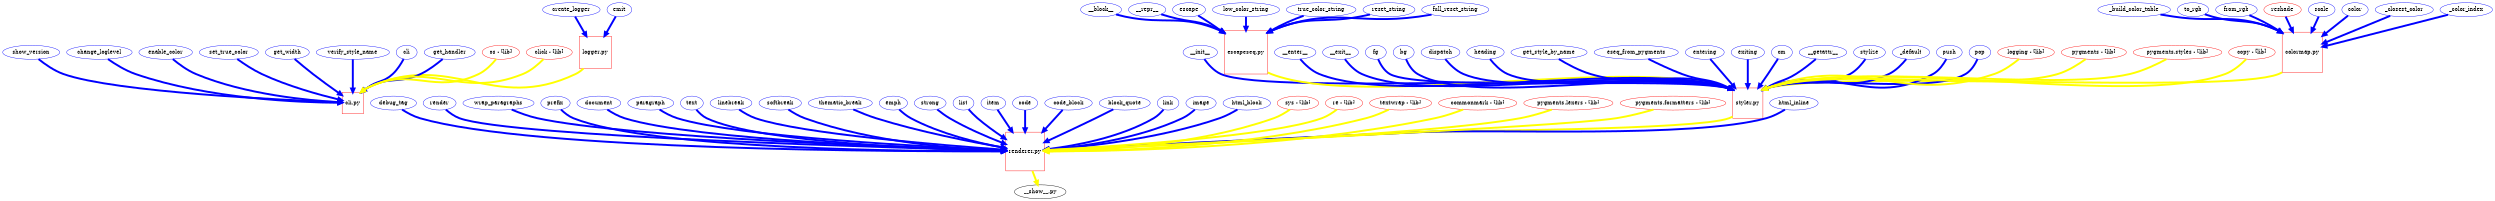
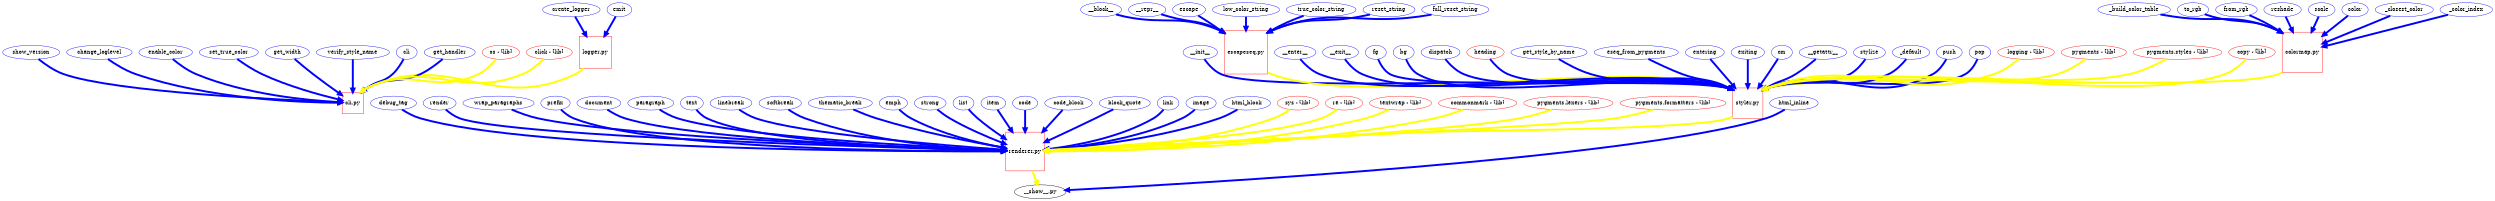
node "reshade": color red -> blue
node "heading": color blue -> red
edge "html_inline" -> "renderer.py": now "html_inline" -> "__show__.py"
